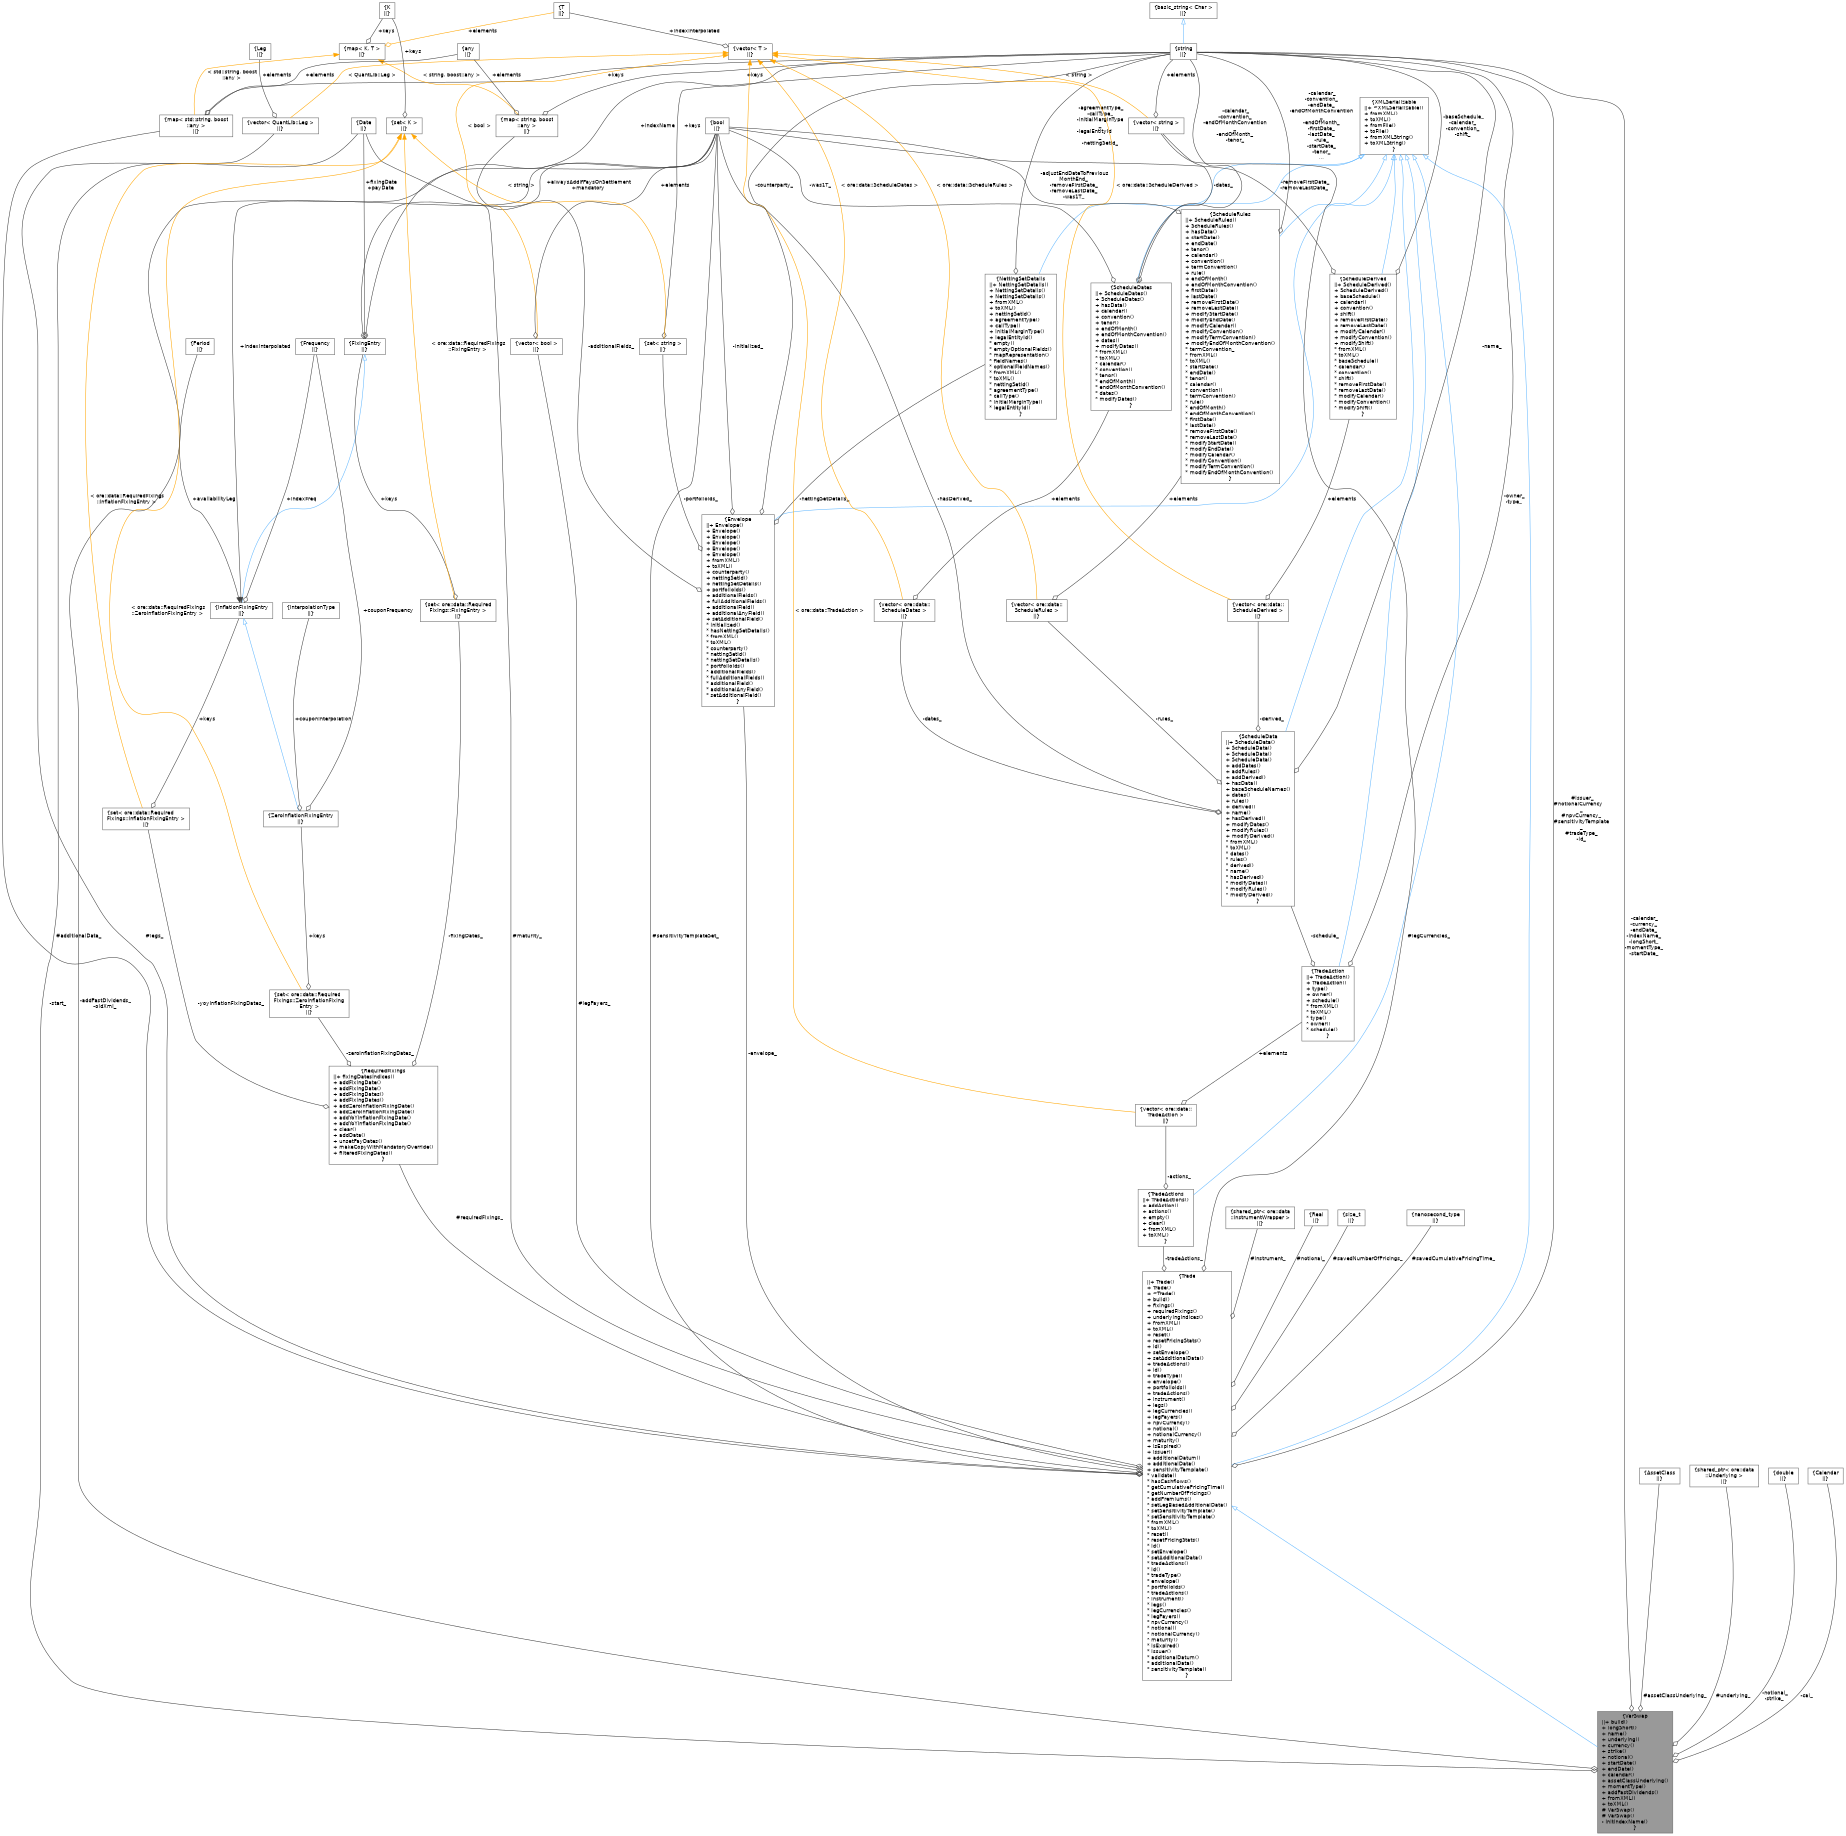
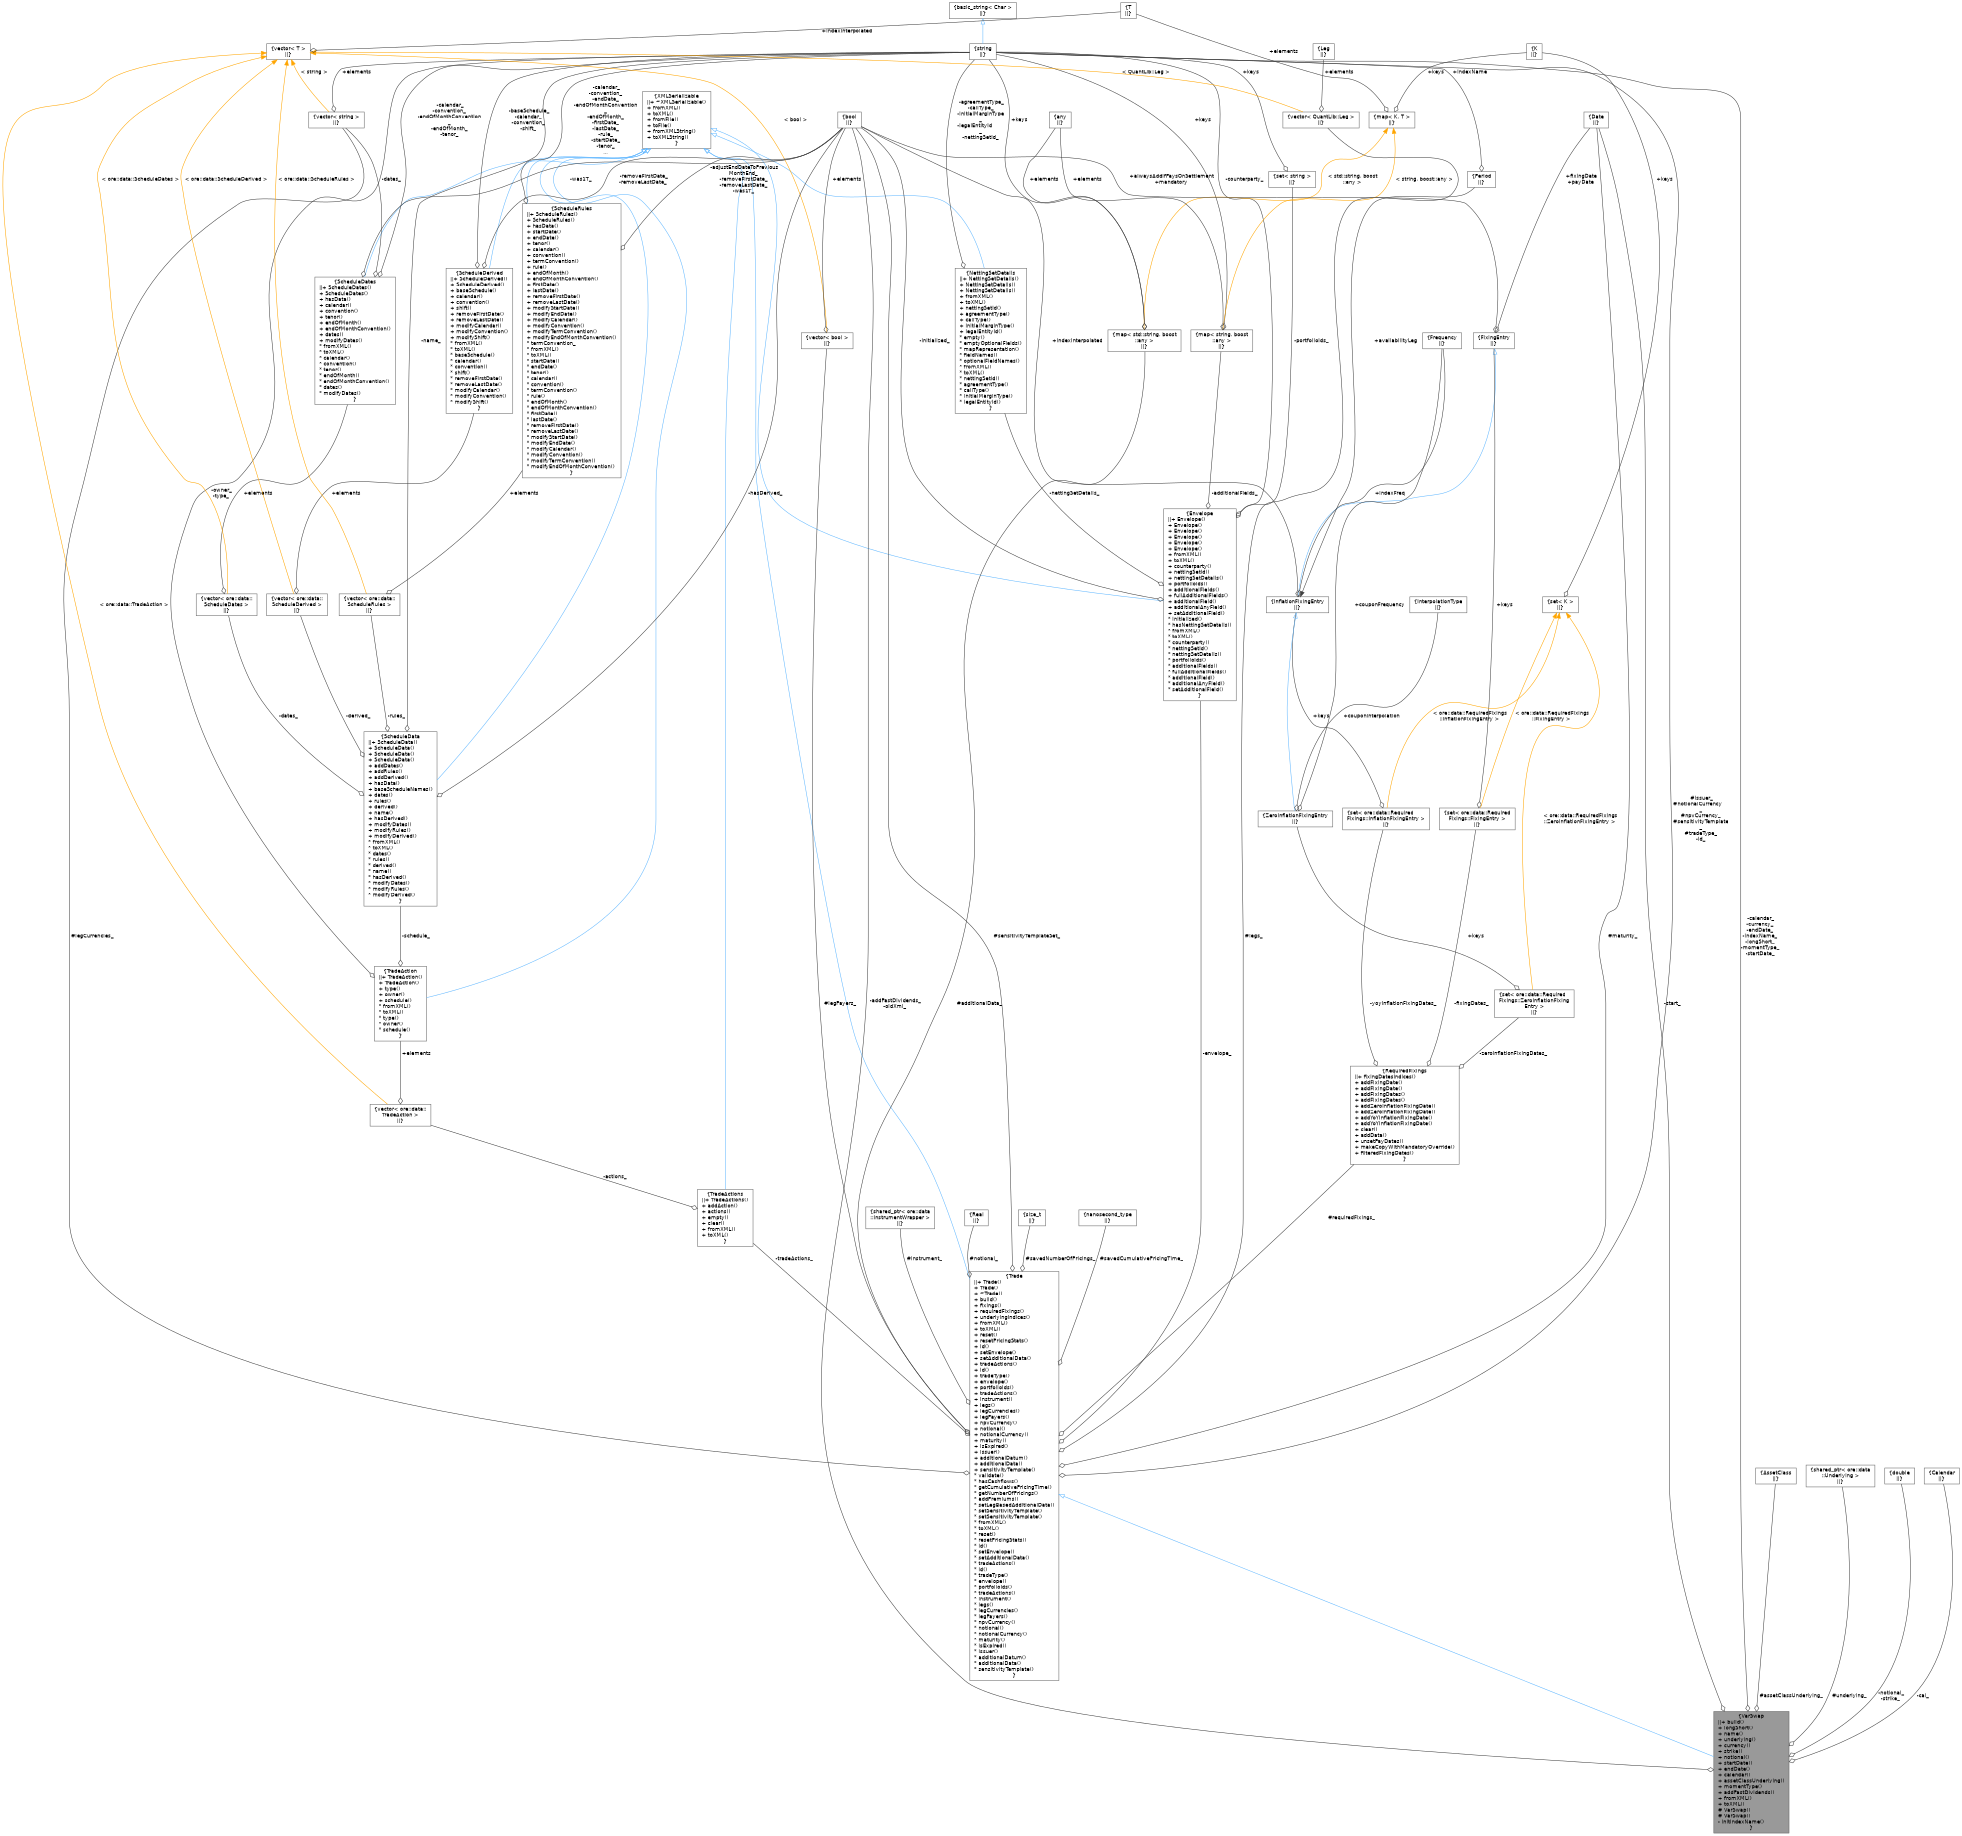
edge "{T ||}" -> "{map< K, T > ||}": color orange -> grey25
edge "{string ||}" -> "{FixingEntry ||}": now "{string ||}" -> "{Period ||}"
edge "{set< string > ||}" -> "{set< K > ||}": removed, label "< string >"
edge "{bool ||}" -> "{InflationFixingEntry ||}": arrowhead normal -> odiamond
